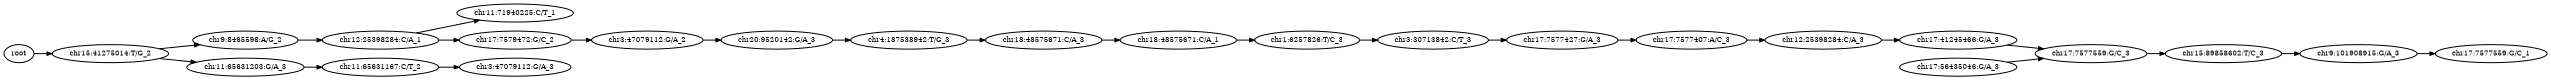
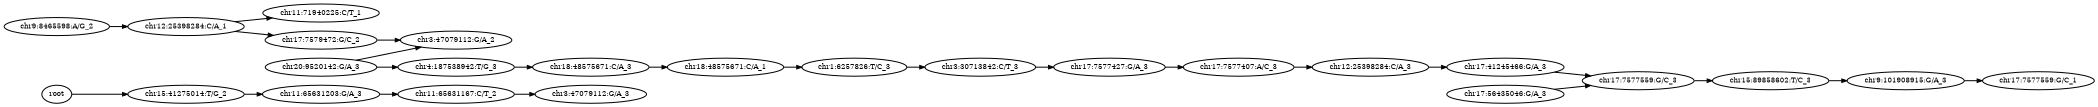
edge "chr3:47079112:G/A_2" -> "chr20:9520142:G/A_3": reversed
edge "chr15:41275014:T/G_2" -> "chr9:8465598:A/G_2": removed
